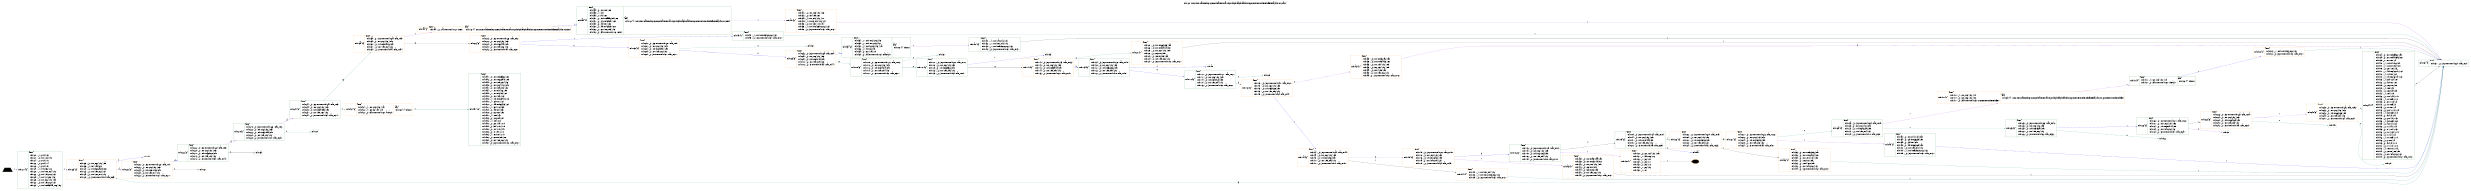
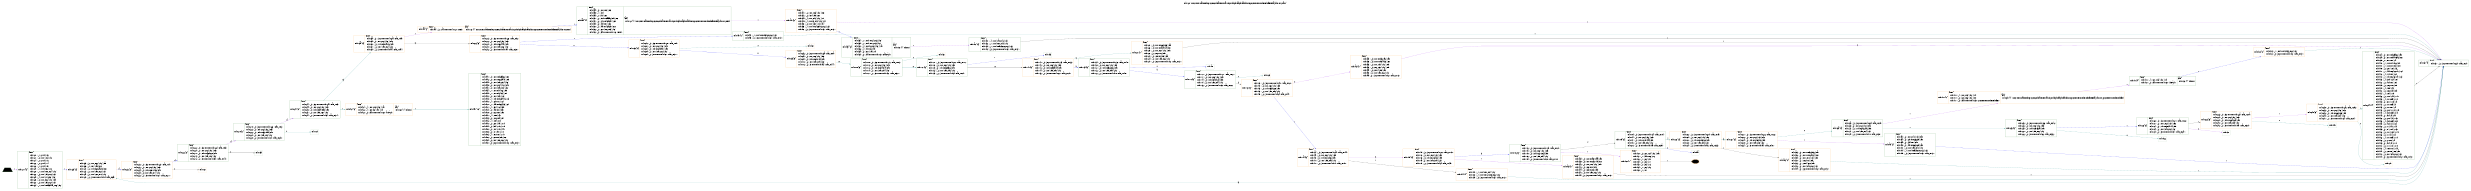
edge "0x4016f5 [25]" -> "0x401a54 [30]": now "0x401ad1 [32]" -> "0x401a54 [30]"
node "0x401d0f": removed
